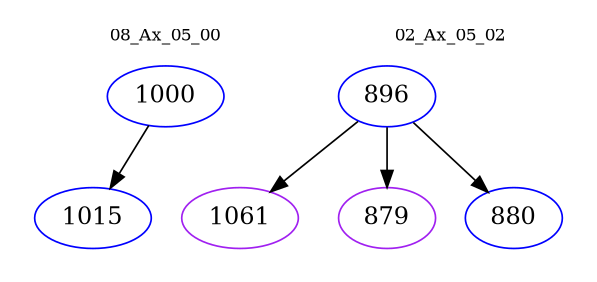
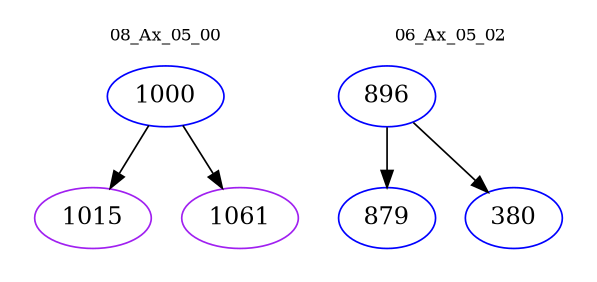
cluster "02_Ax_05_02": label "02_Ax_05_02" -> "06_Ax_05_02"
edge "896" -> "1061": now "1000" -> "1061"
node "1015": color blue -> purple
node "879": color purple -> blue
node "880": label "880" -> "380"
